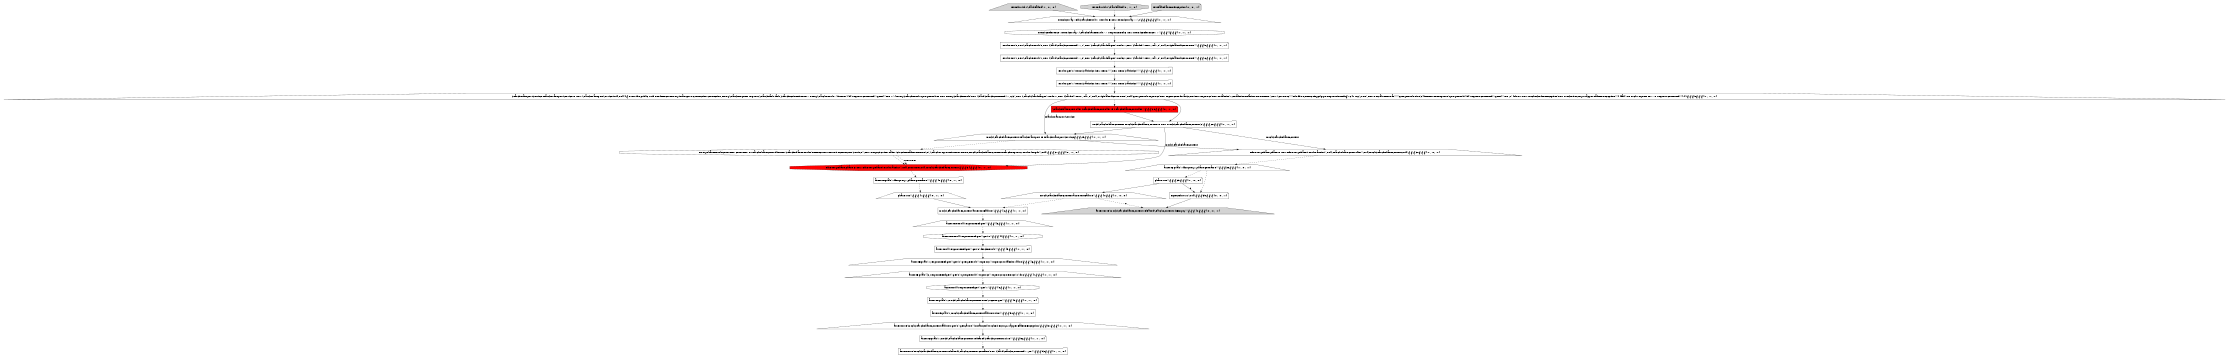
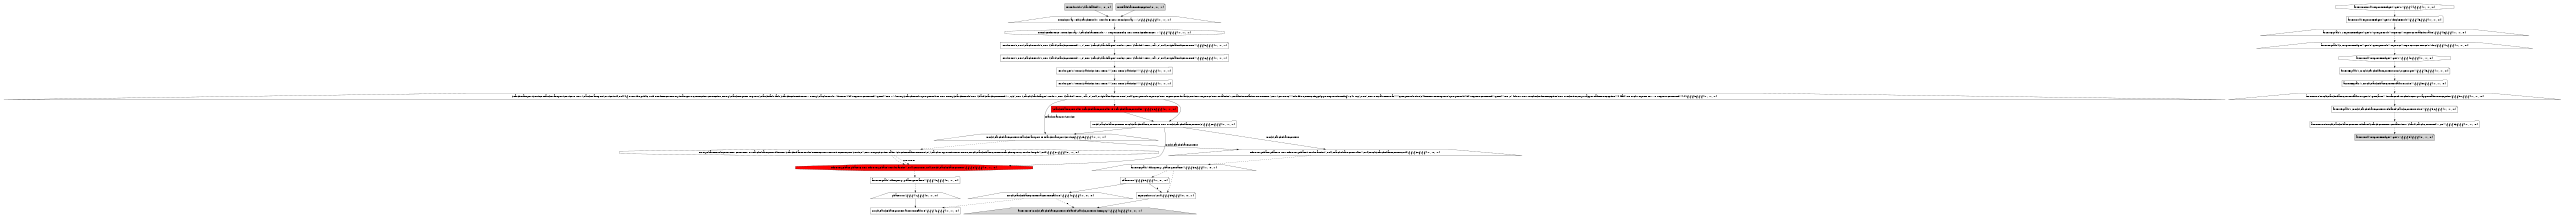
node "testDfsWith1ShardFailed['1', '0', '0']": shape trapezium -> folder
node "testDfsWith1ShardFailed['0', '1', '0']": removed
node "assertNull(responseRef.get().get(1))@@@54@@@['0', '1', '0']": added
node "assertNotNull(responseRef.get())@@@43@@@['1', '1', '0']": removed
